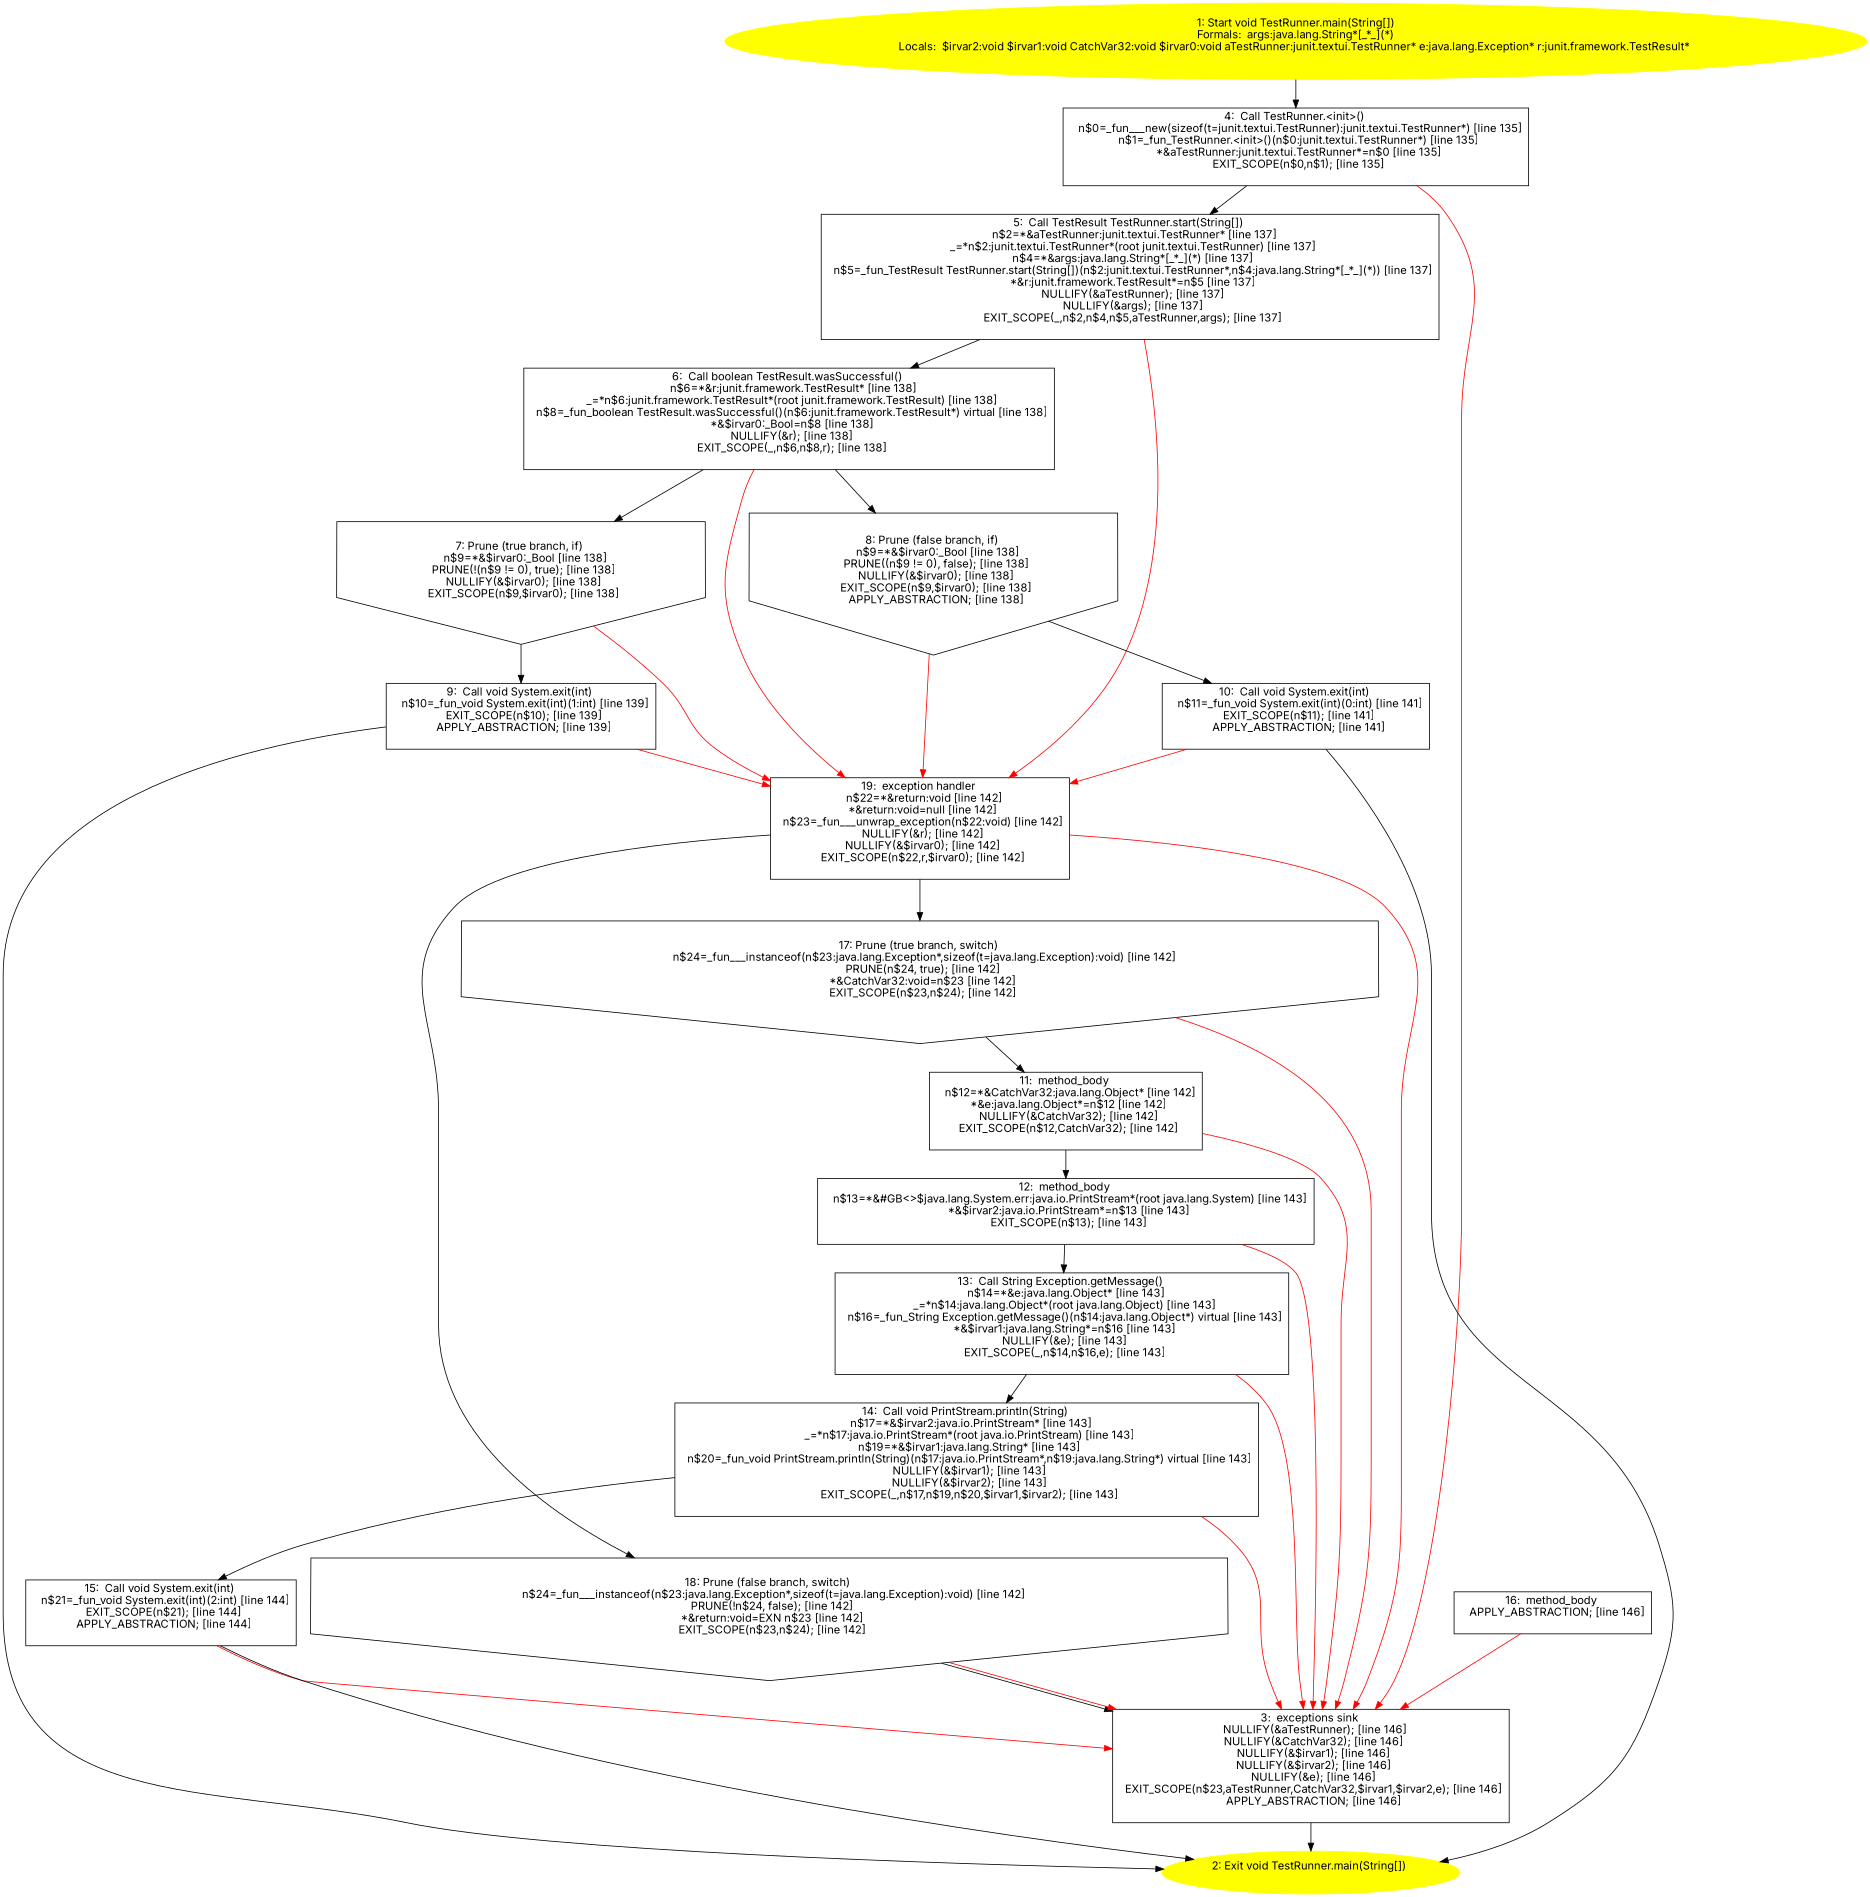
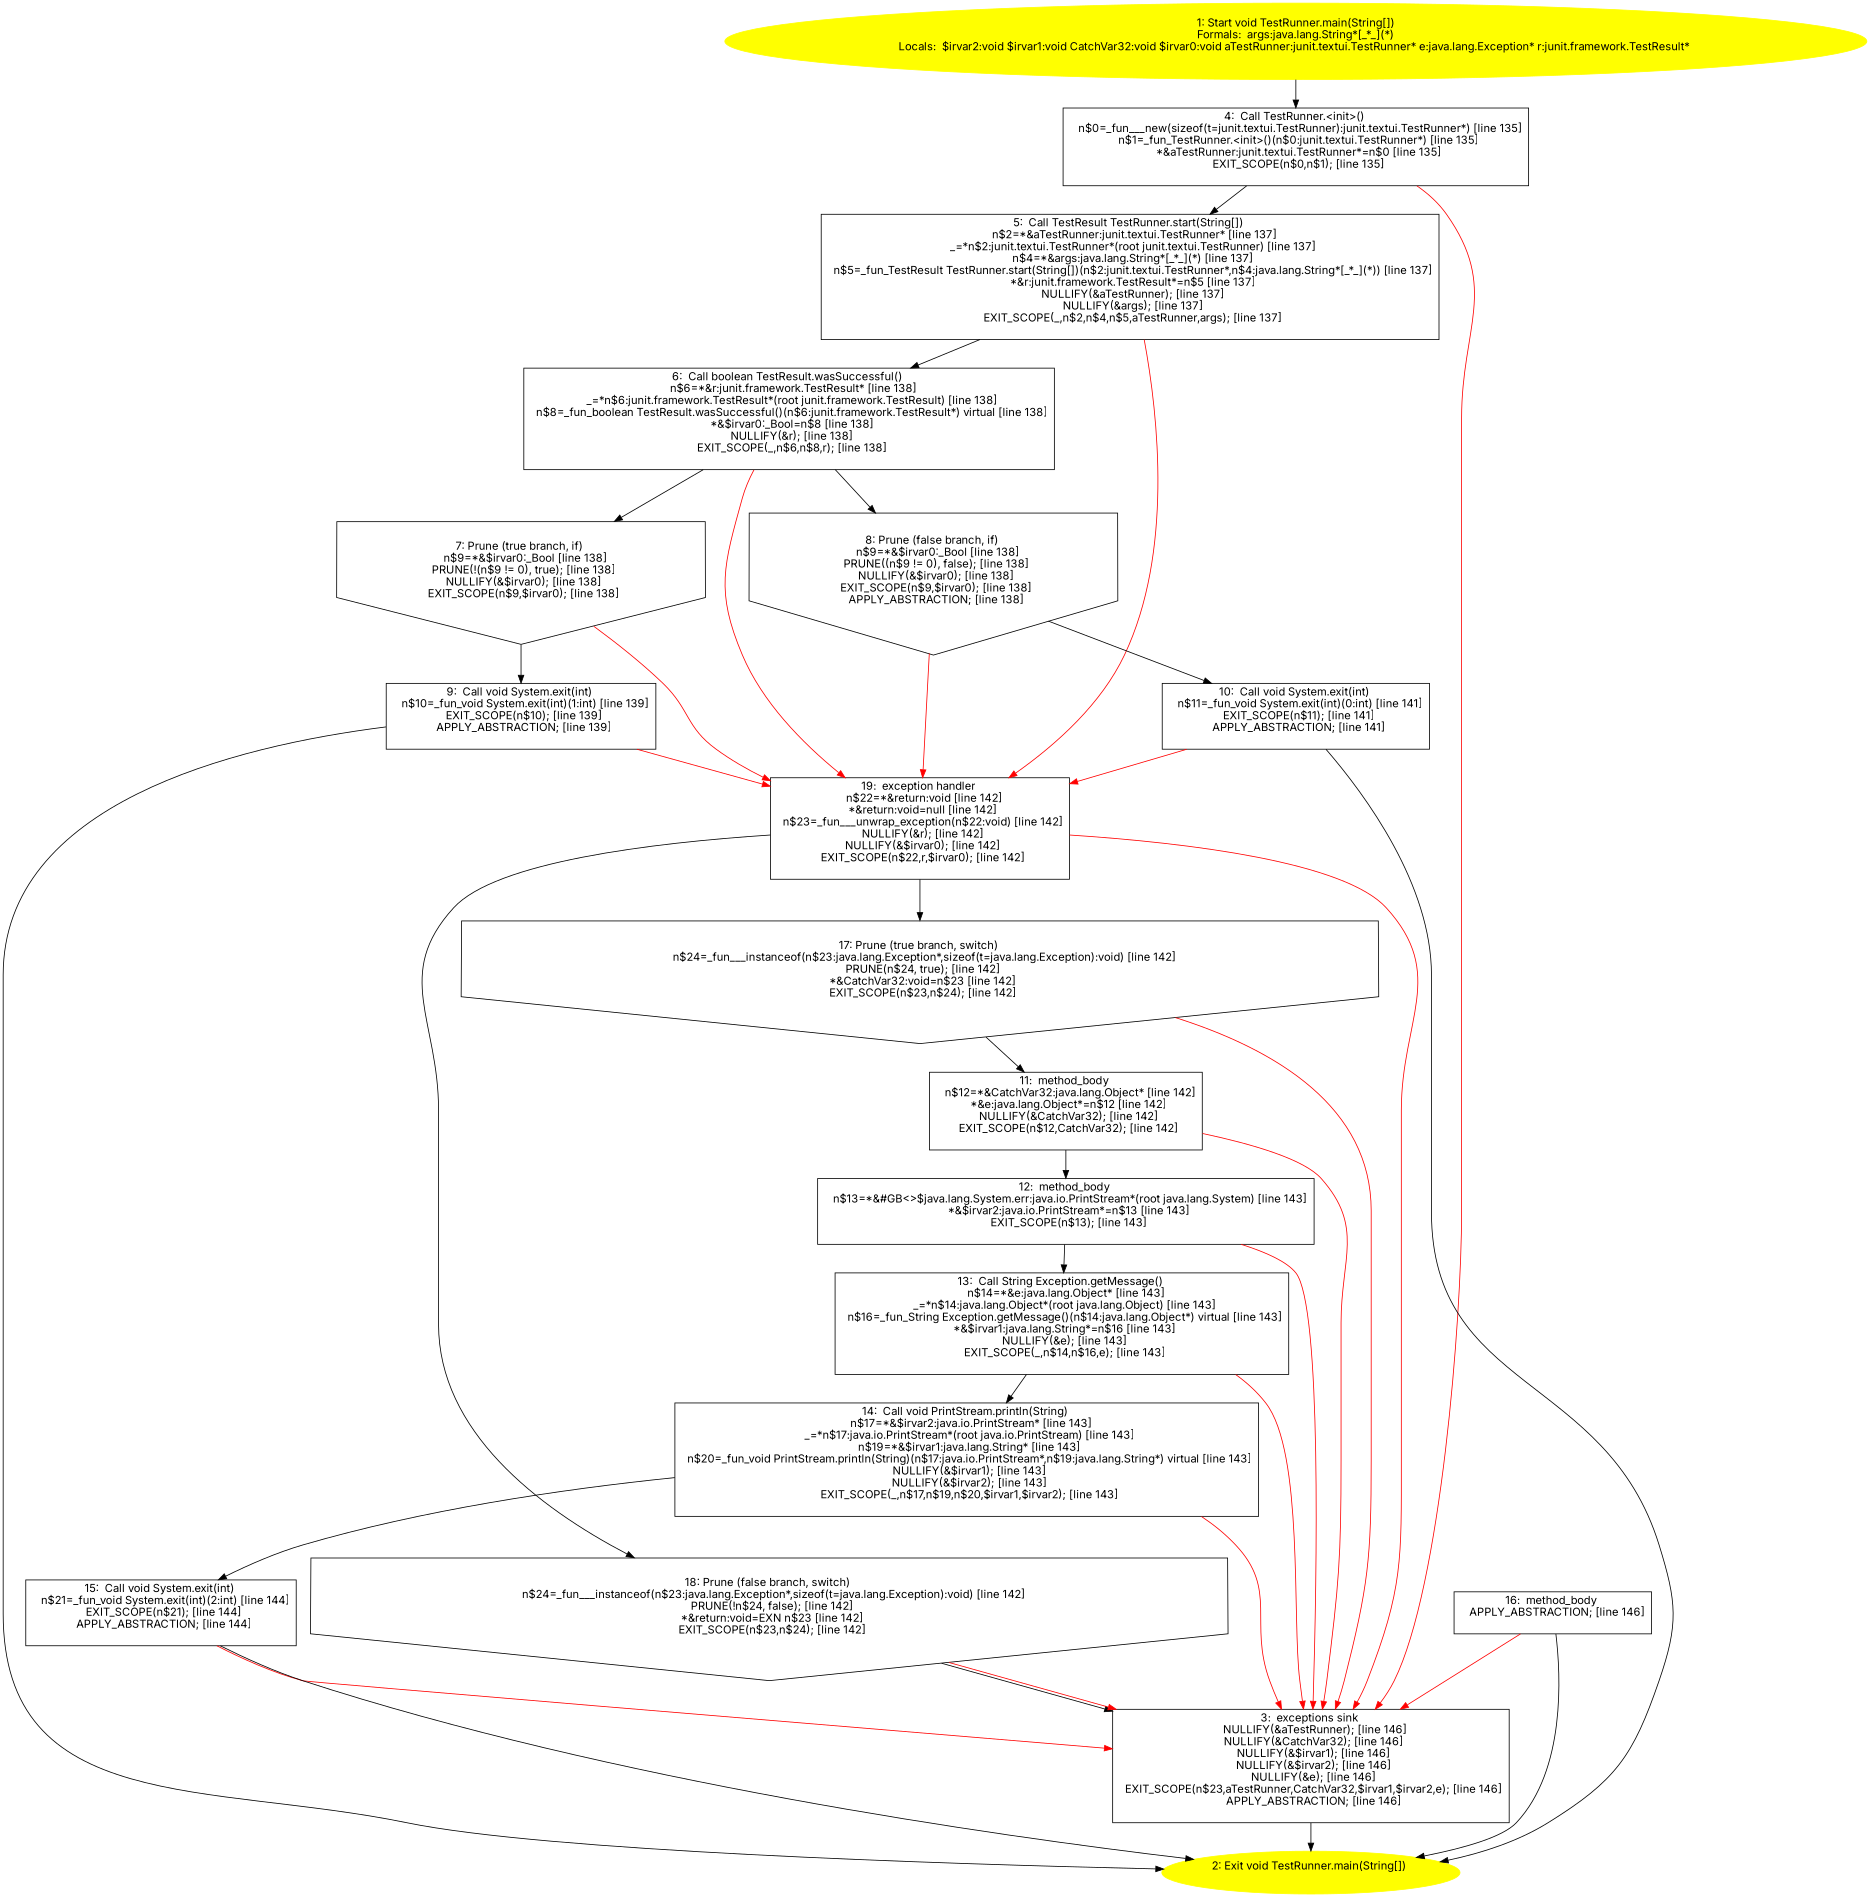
edge "16:  method_body APPLY_ABSTRACTION; [line 146]" -> "2: Exit void TestRunner.main(String[])": added
